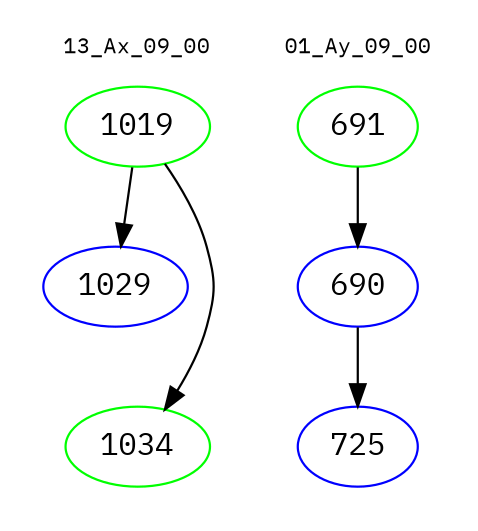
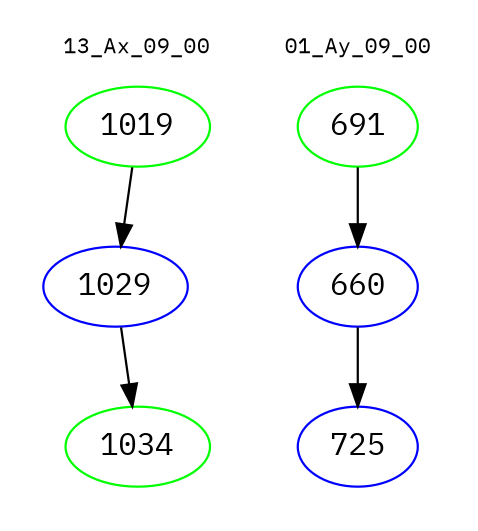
edge "1019" -> "1034": now "1029" -> "1034"
node "690": label "690" -> "660"
